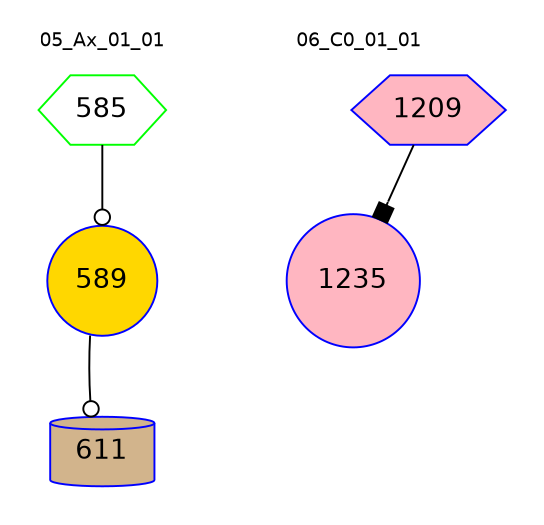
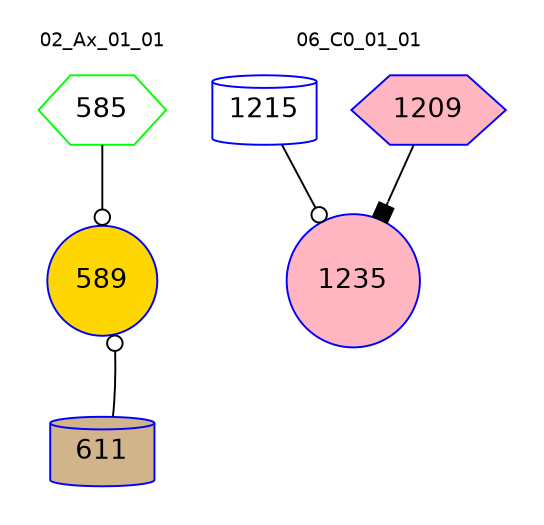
cluster "05_Ax_01_01": label "05_Ax_01_01" -> "02_Ax_01_01"
node "1215": added
edge "589" -> "611": reversed
